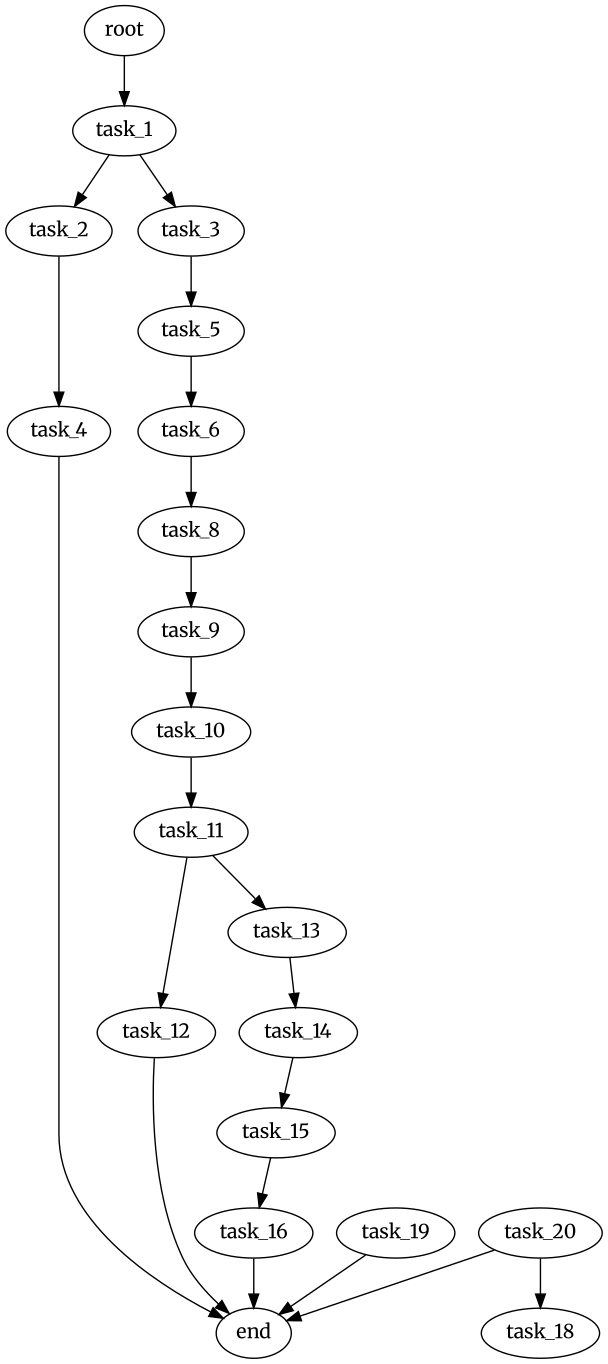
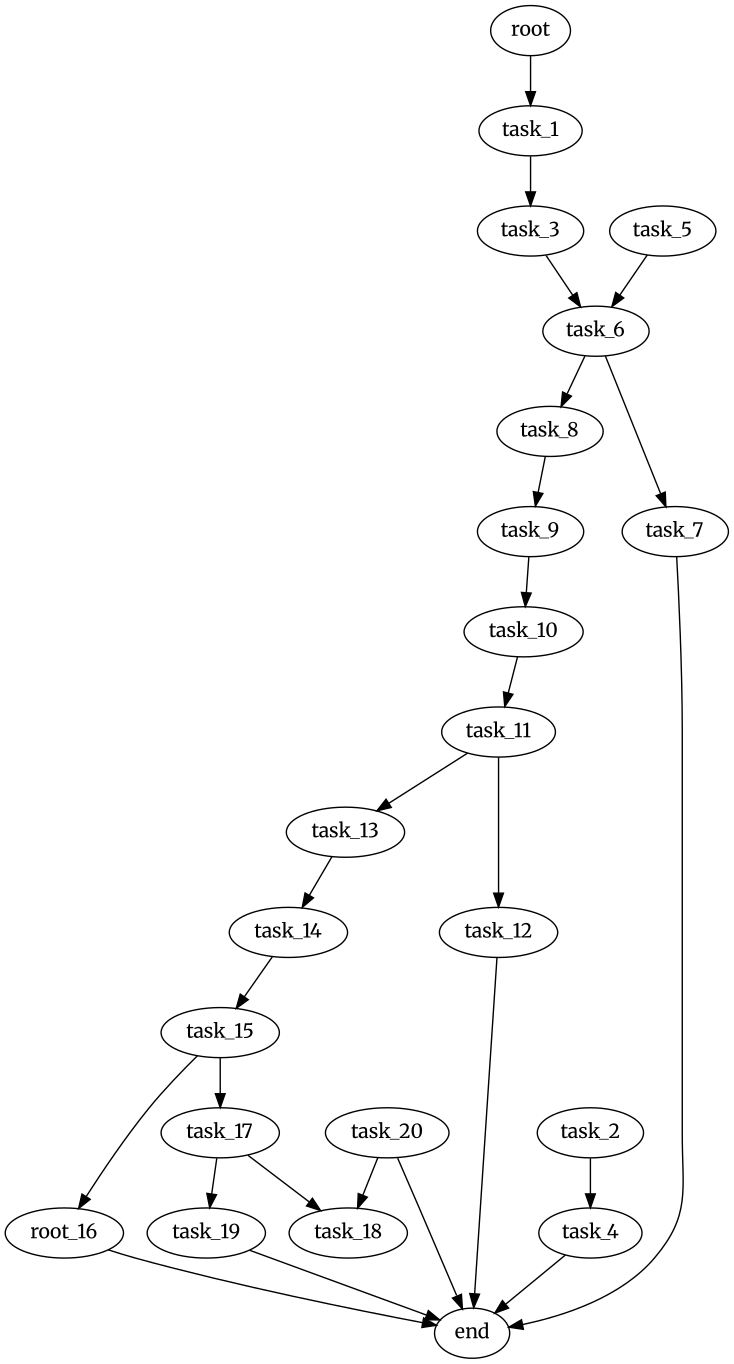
edge "task_1" -> "task_2": removed
edge "task_3" -> "task_5": now "task_3" -> "task_6"
node "task_7": added
node "task_17": added
node "task_16": label "task_16" -> "root_16"
